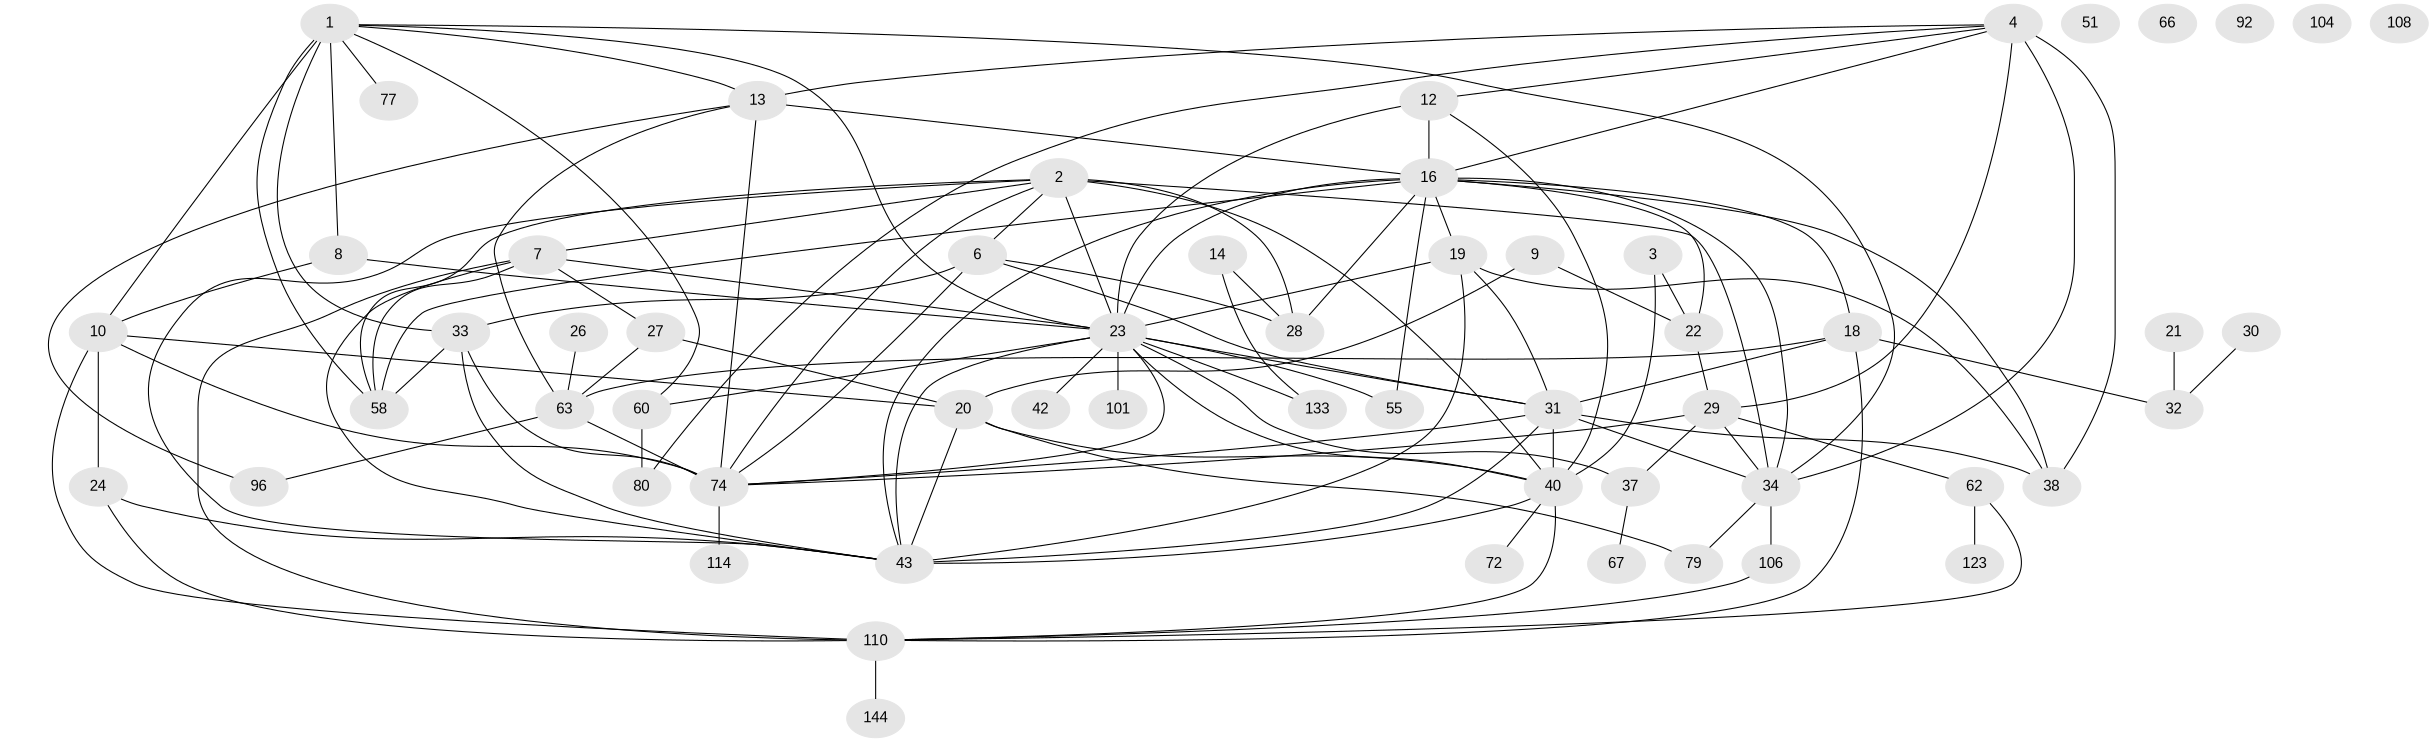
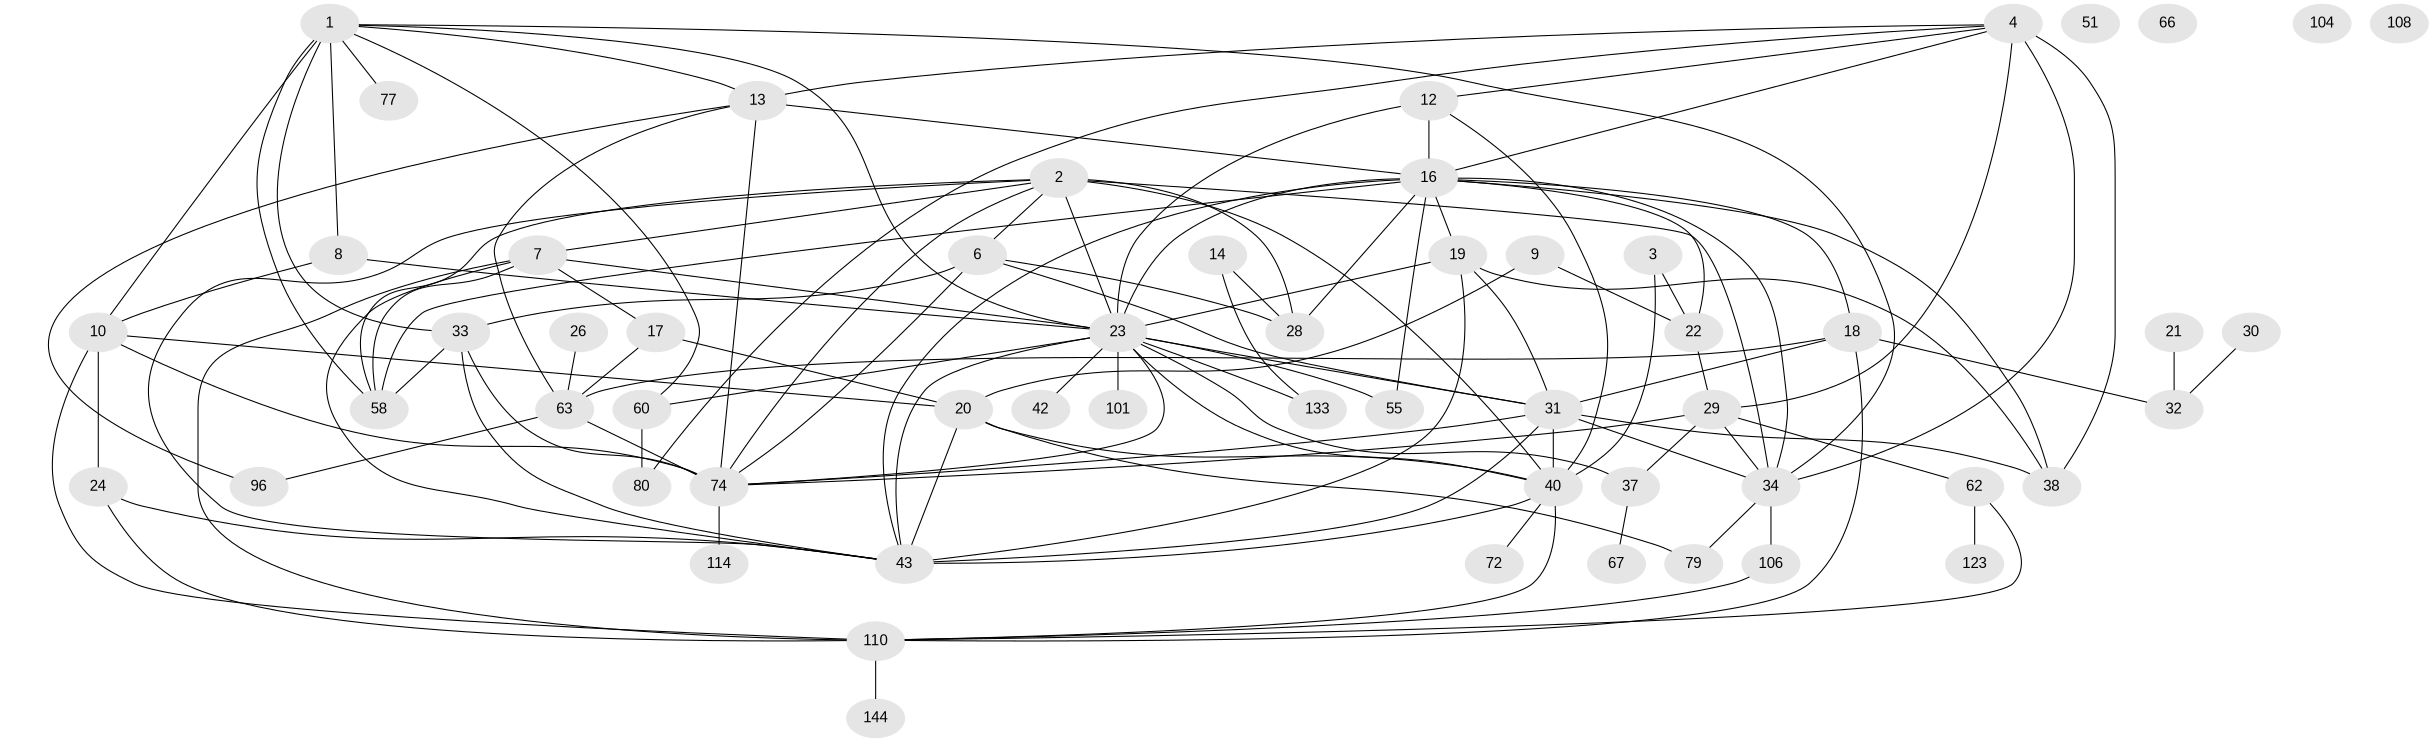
node "92": removed
node "27": label "27" -> "17"
